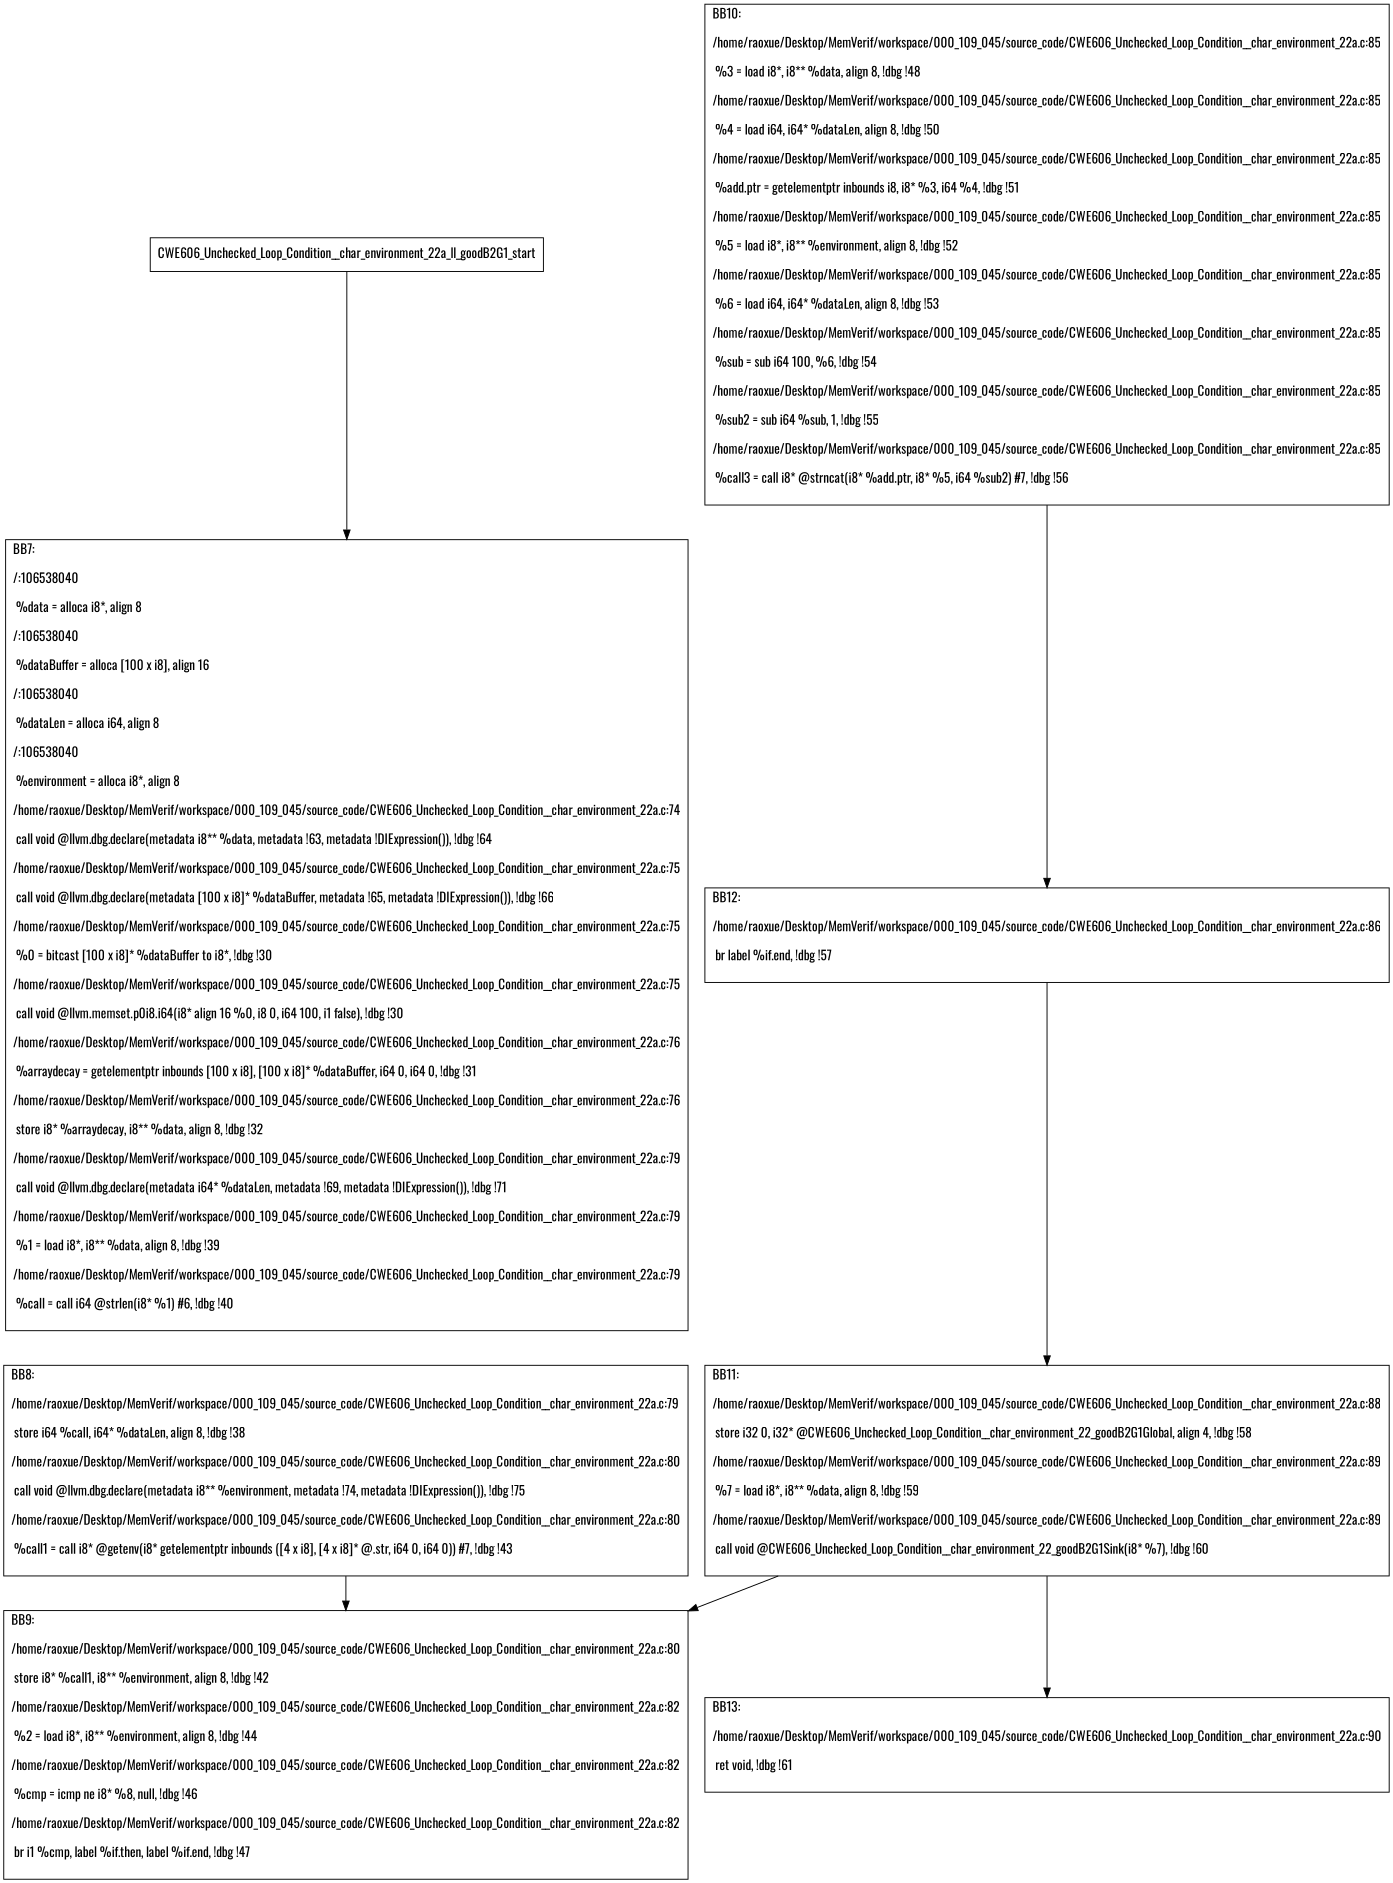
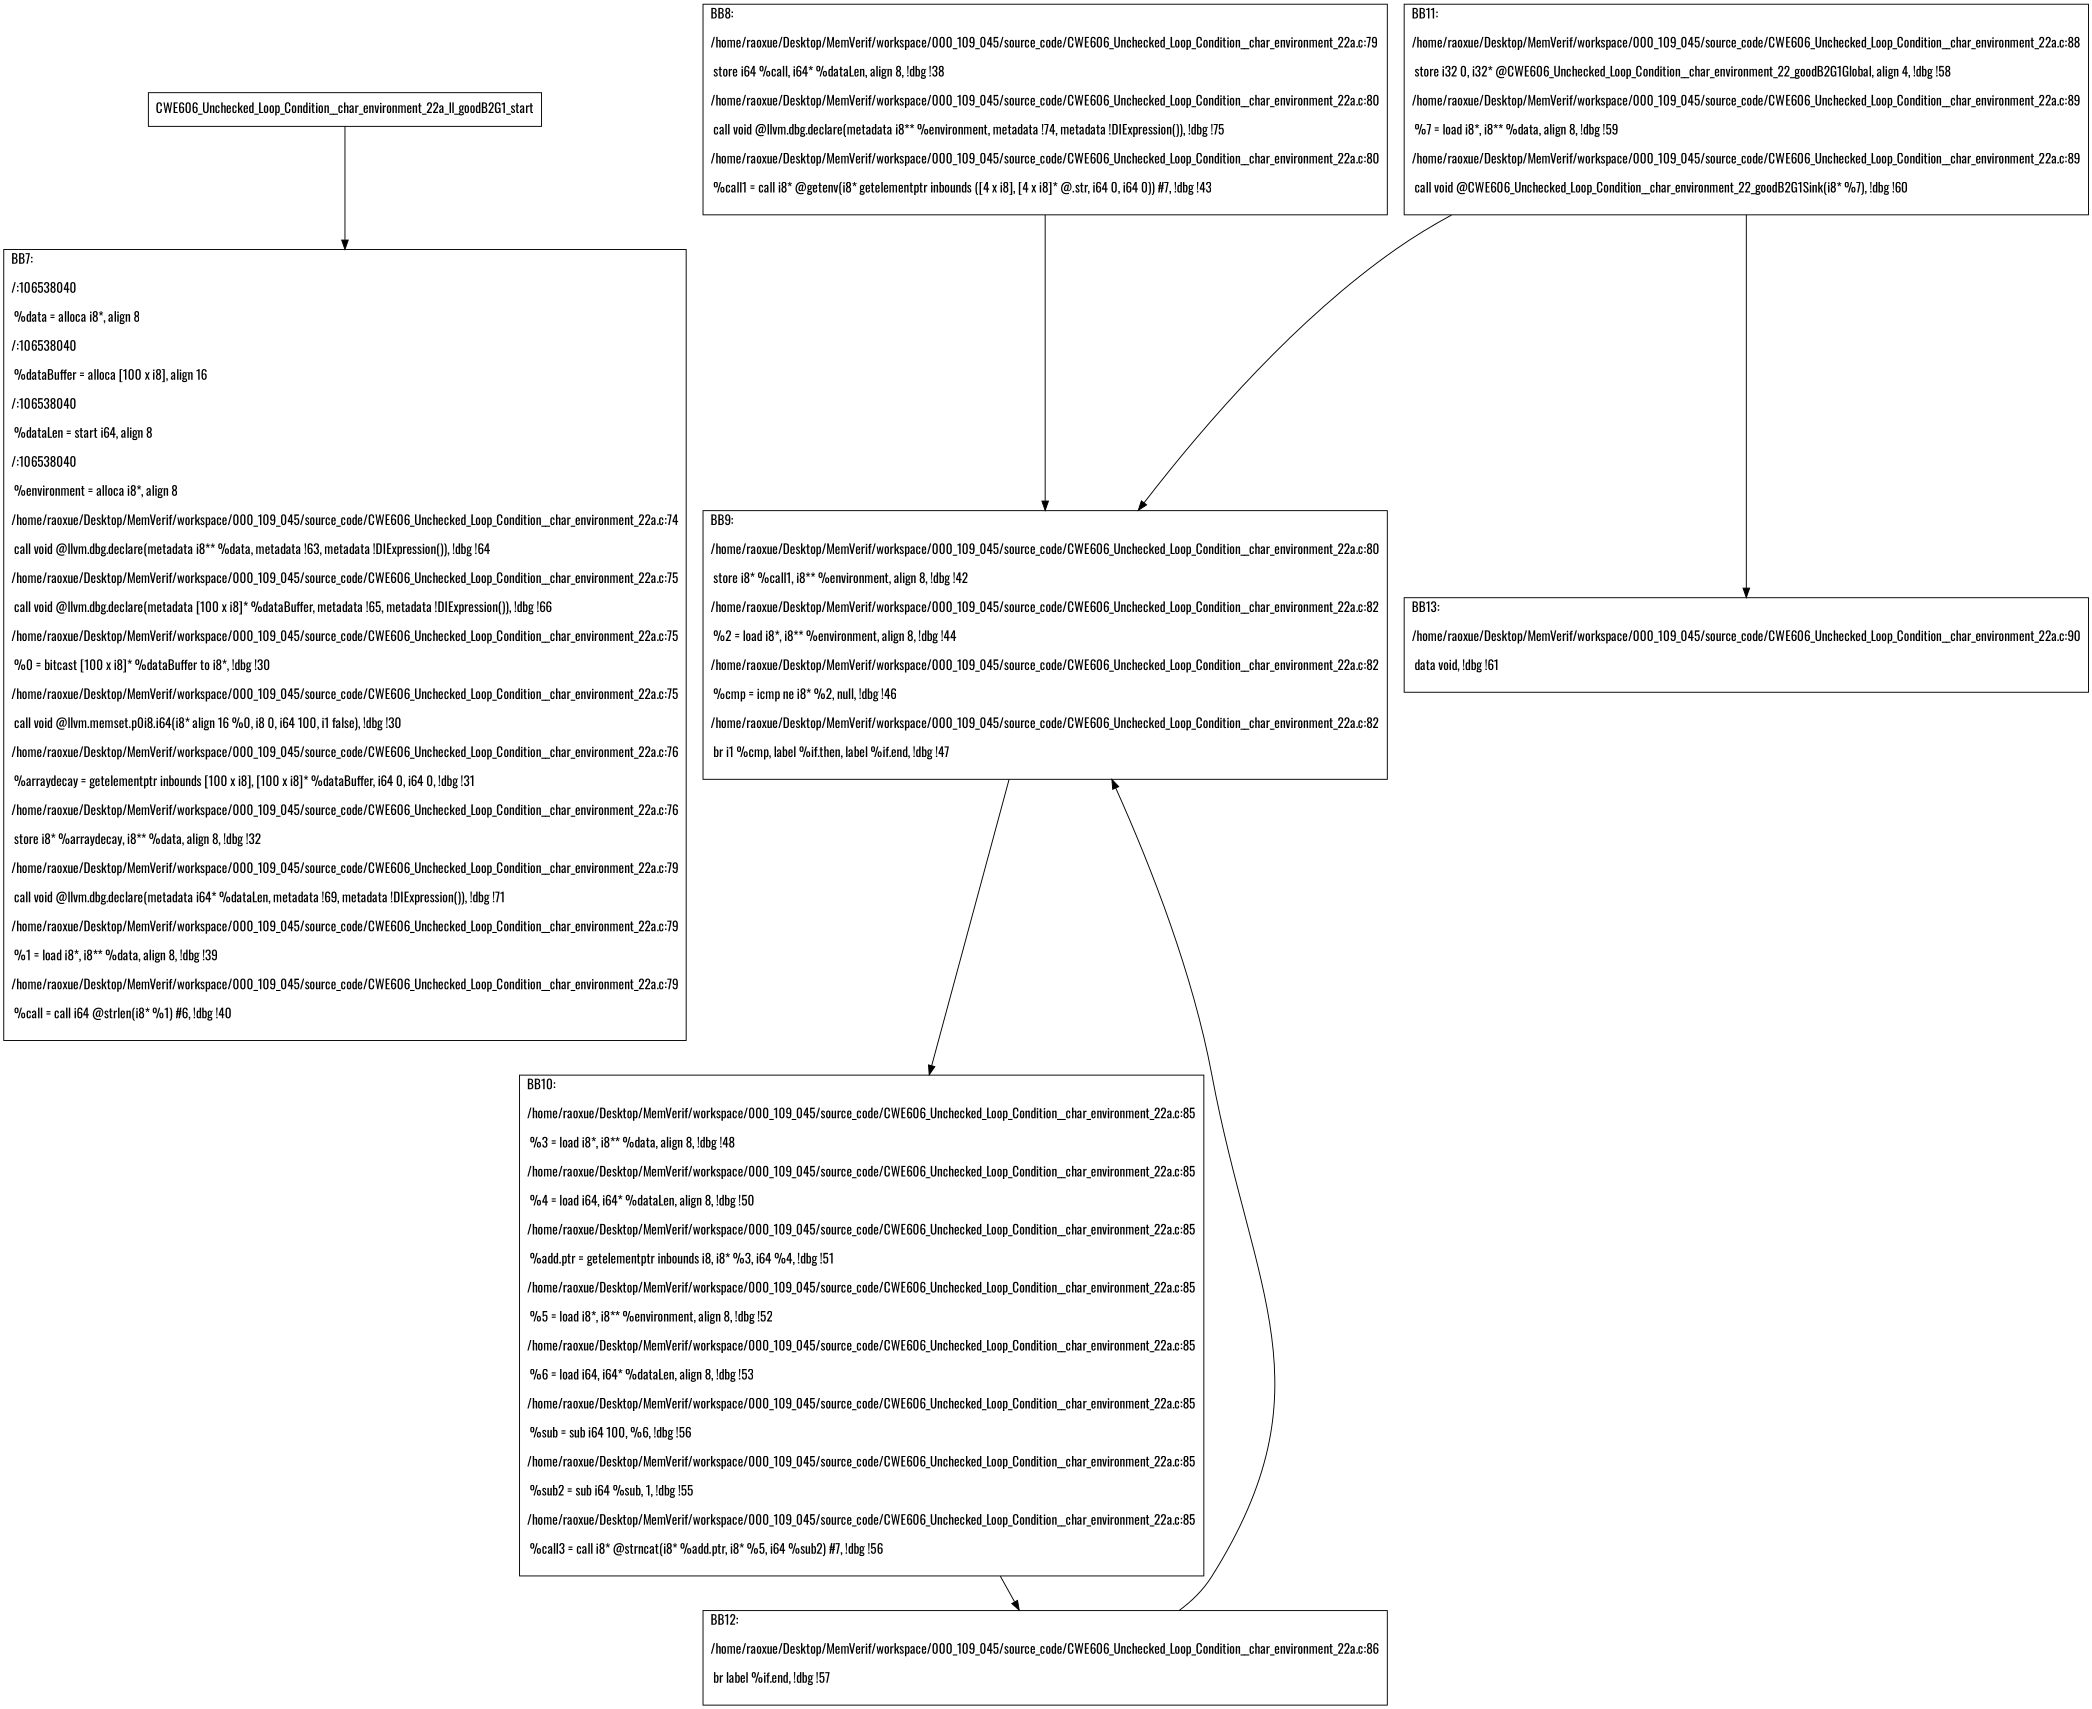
node "BB10:": text "%sub = sub i64 100, %6, !dbg !54" -> "%sub = sub i64 100, %6, !dbg !56"
node "BB7:": text "%dataLen = alloca i64, align 8" -> "%dataLen = start i64, align 8"
edge "BB9:" -> "BB10:": added
edge "BB12:" -> "BB11:": now "BB12:" -> "BB9:"
node "BB13:": text "ret void, !dbg !61" -> "data void, !dbg !61"
node "BB9:": text "%cmp = icmp ne i8* %8, null, !dbg !46" -> "%cmp = icmp ne i8* %2, null, !dbg !46"
